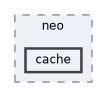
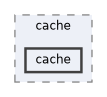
cluster "neo": label "neo" -> "cache"
